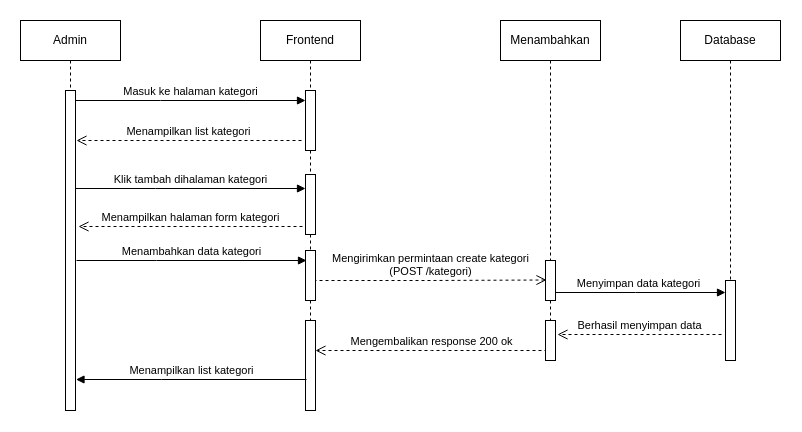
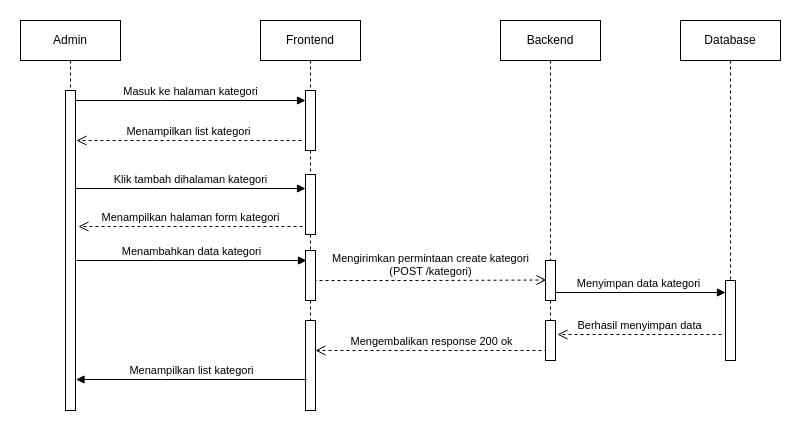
node "Menambahkan": label "Menambahkan" -> "Backend"
